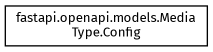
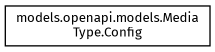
node "fastapi.openapi.models.Media Type.Config": label "fastapi.openapi.models.Media Type.Config" -> "models.openapi.models.Media Type.Config"
